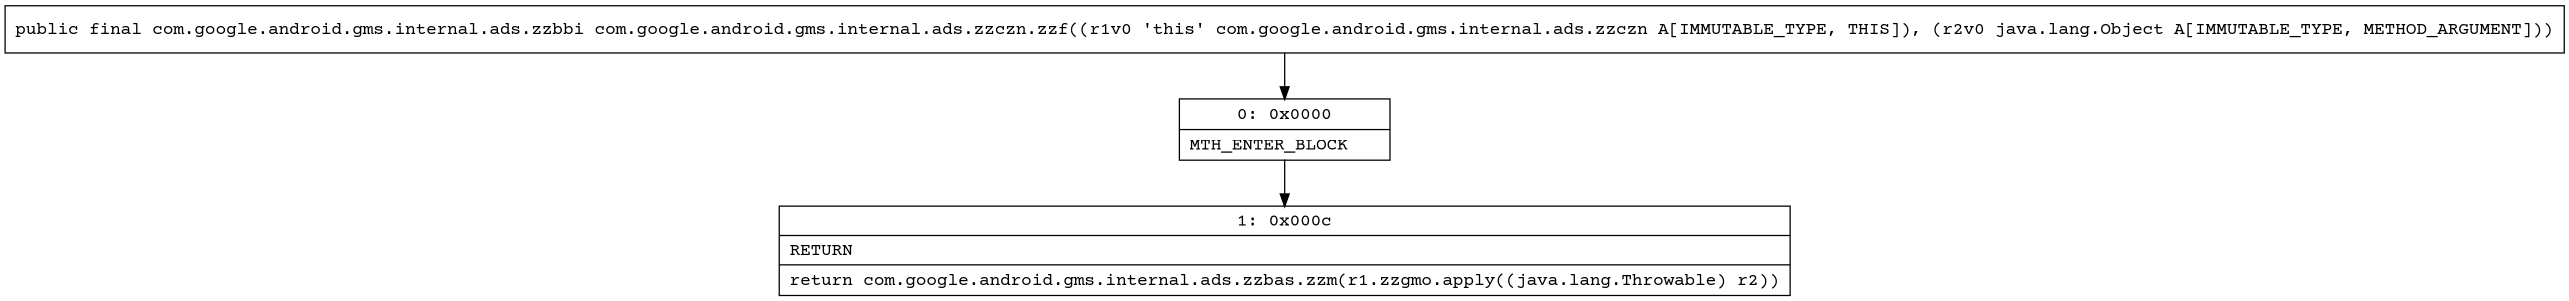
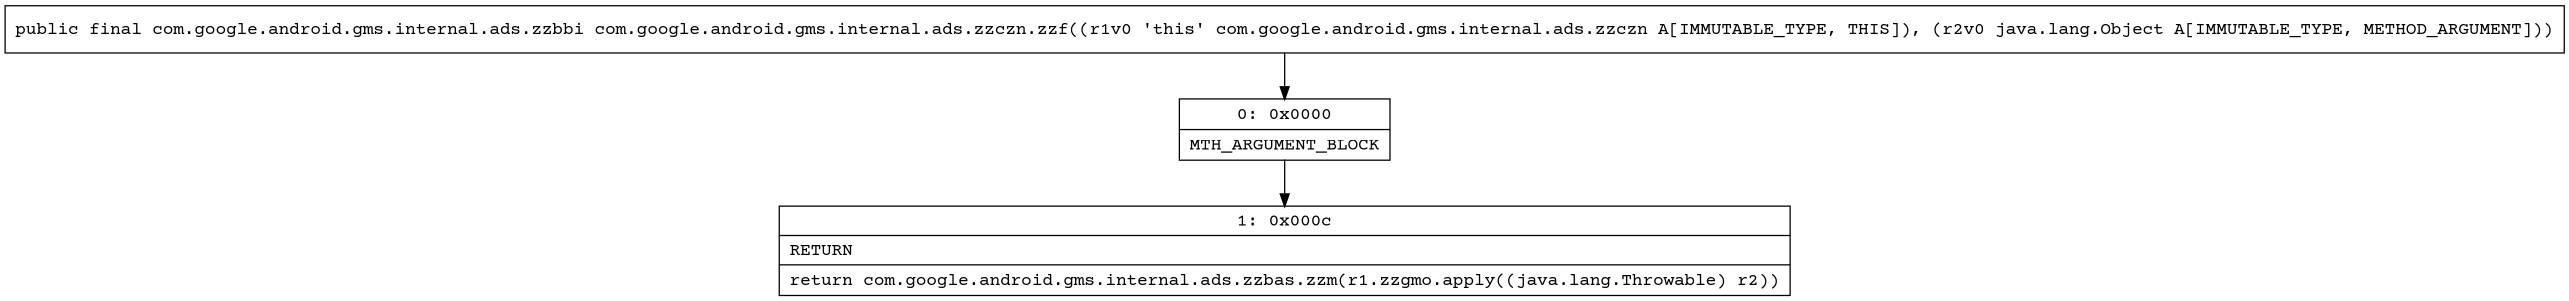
node "0: 0x0000": text "MTH_ENTER_BLOCK" -> "MTH_ARGUMENT_BLOCK"
